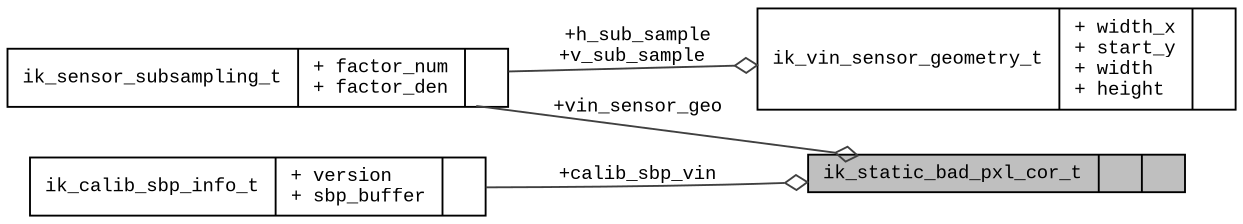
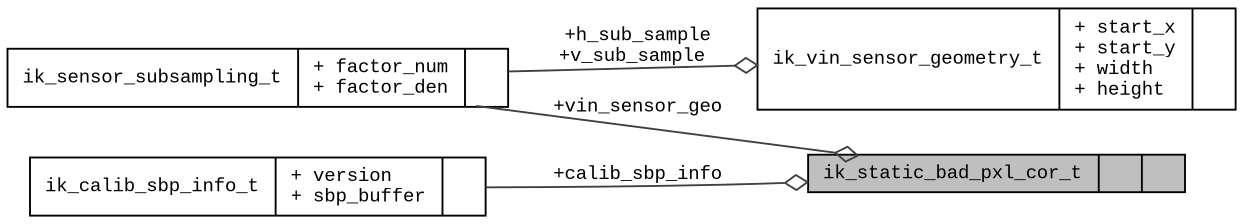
node "ik_vin_sensor_geometry_t": text "+ width_x" -> "+ start_x"
edge "ik_calib_sbp_info_t" -> "ik_static_bad_pxl_cor_t": label " +calib_sbp_vin" -> " +calib_sbp_info"
